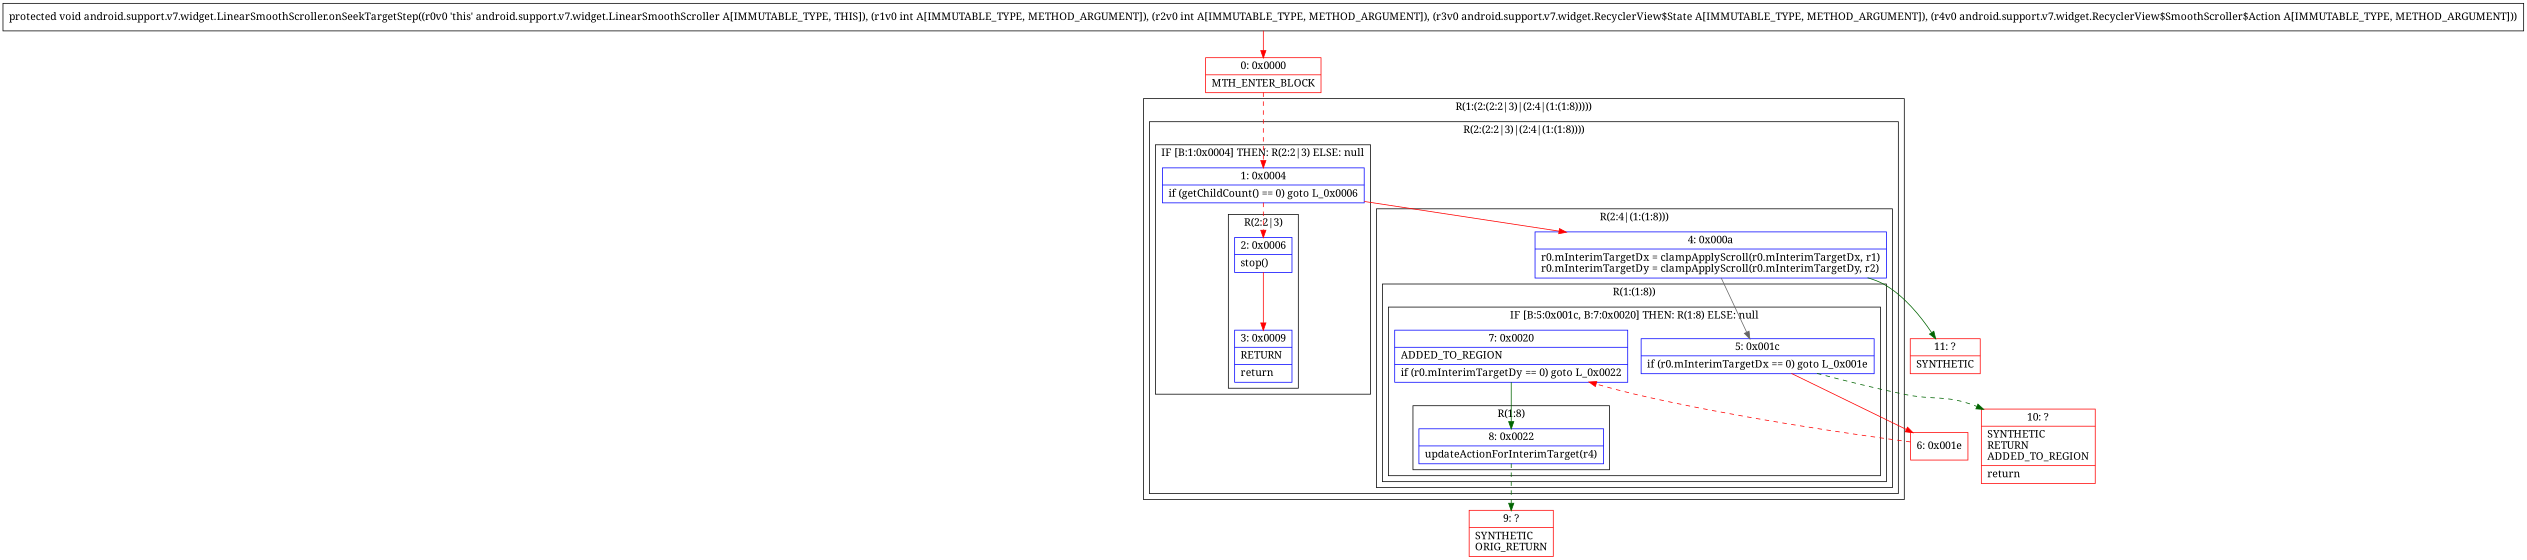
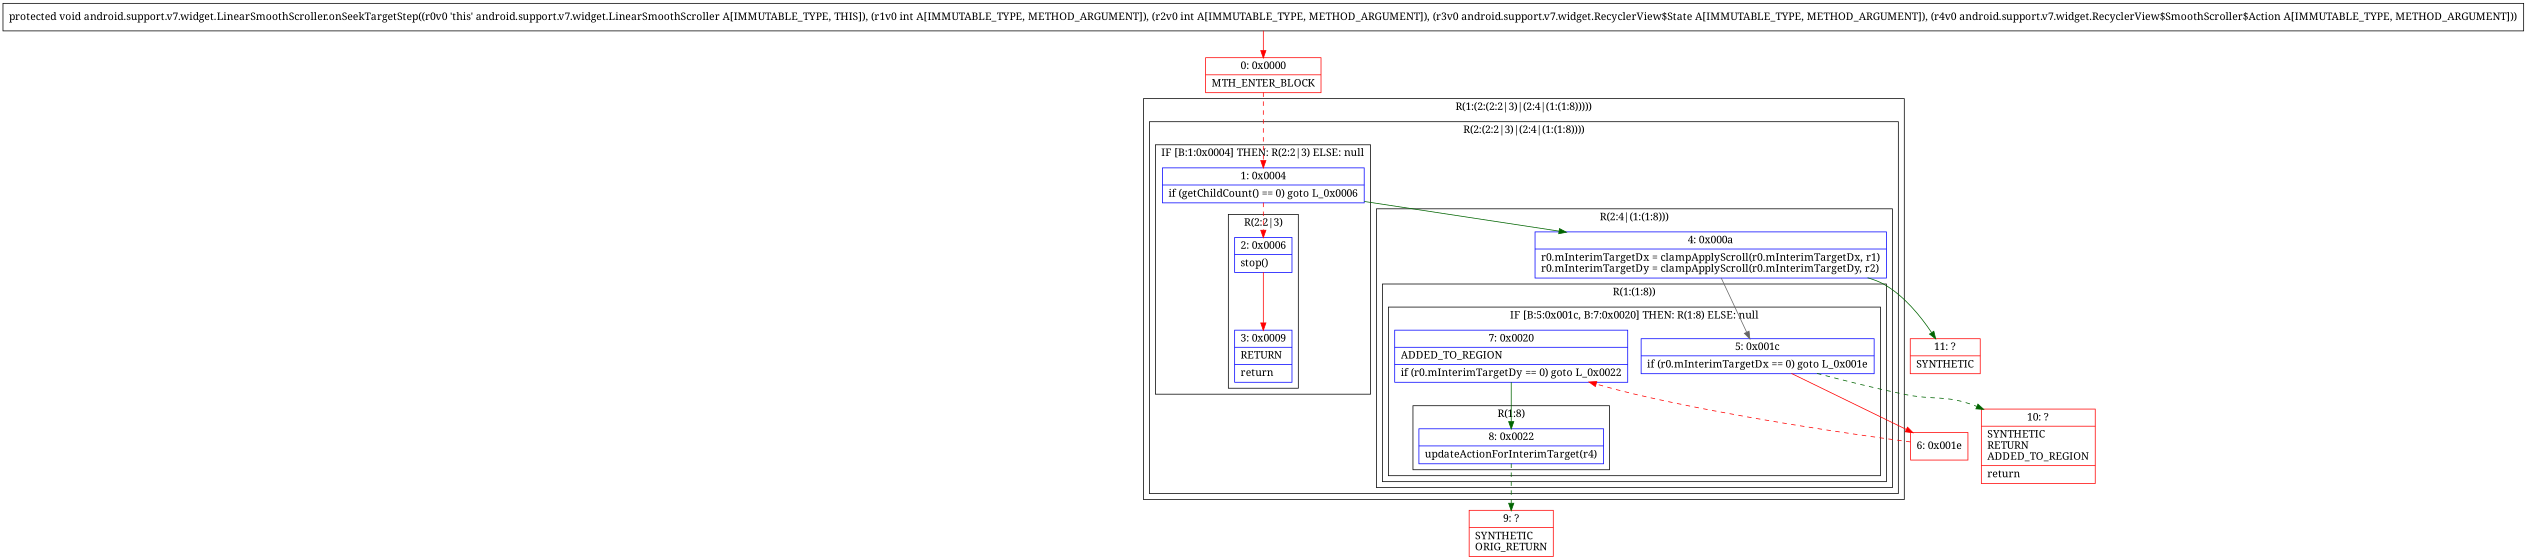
edge "1: 0x0004" -> "4: 0x000a": color red -> darkgreen
